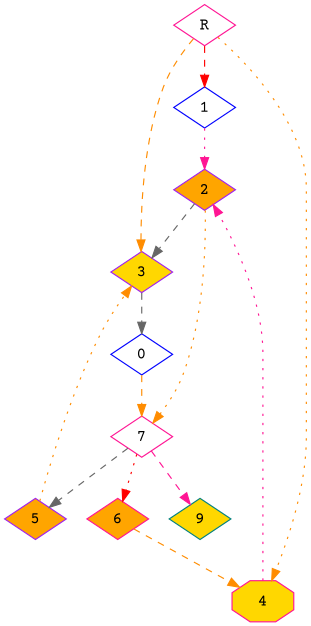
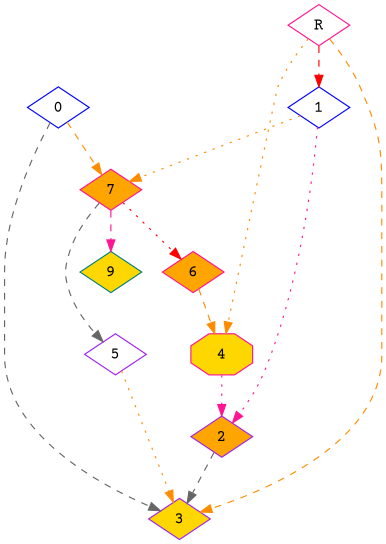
edge "3" -> "0": reversed
edge "2" -> "7": now "1" -> "7"
node "7": fillcolor white -> orange
node "5": fillcolor orange -> white
